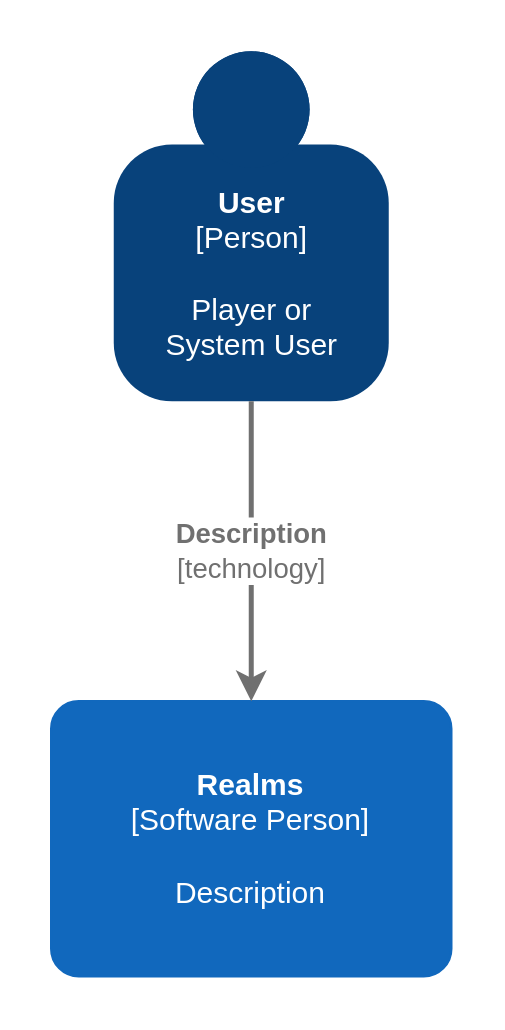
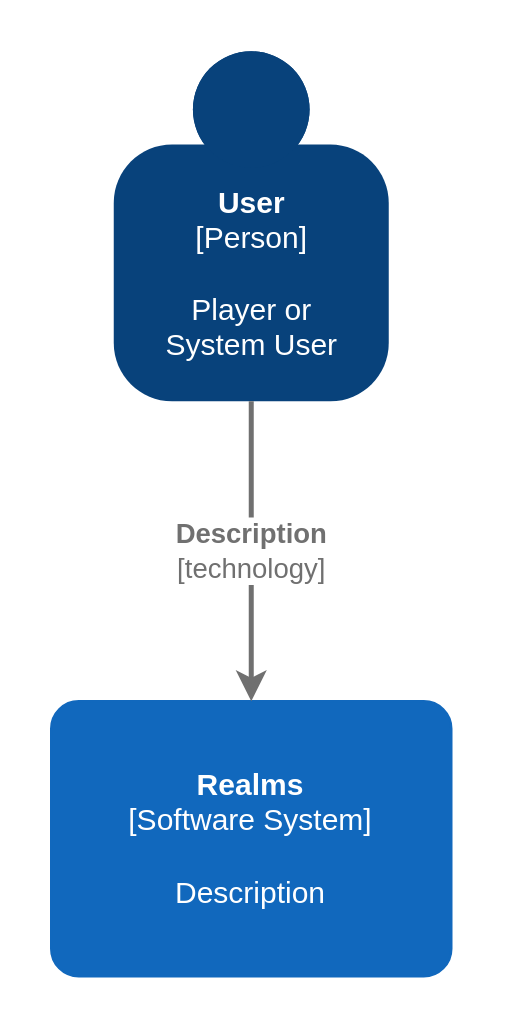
node "Realms [Software Person] Description": label "Realms [Software Person] Description" -> "Realms [Software System] Description"
